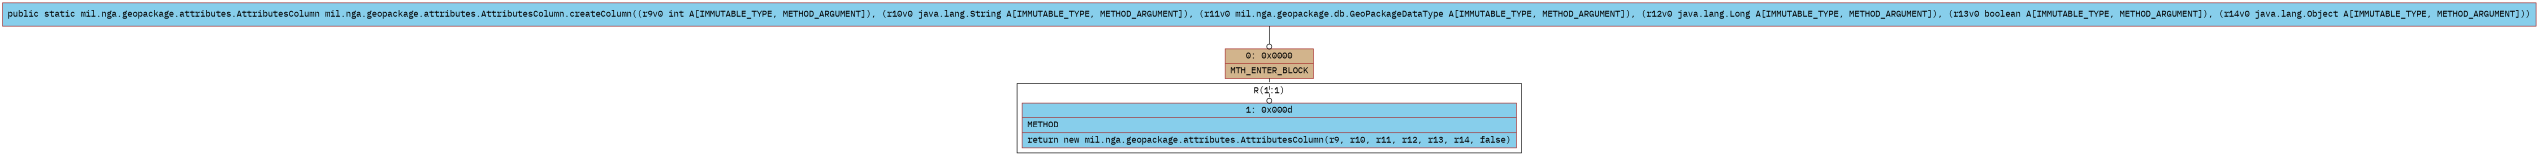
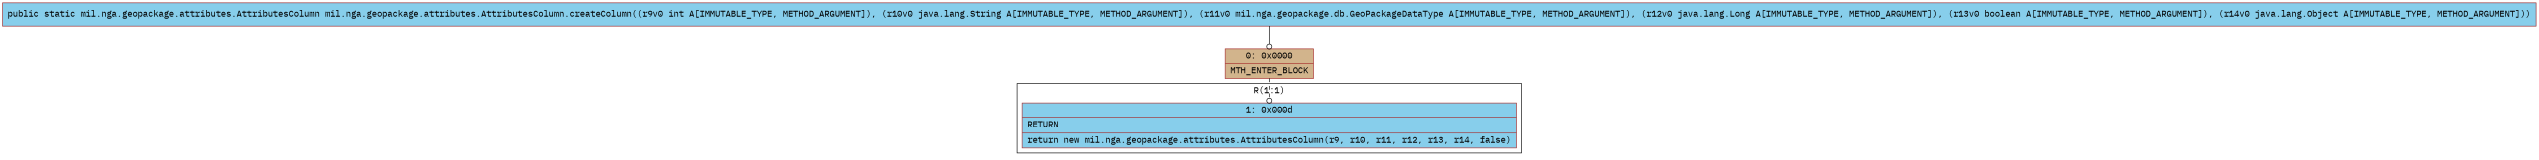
node "1: 0x000d": text "METHOD" -> "RETURN"
